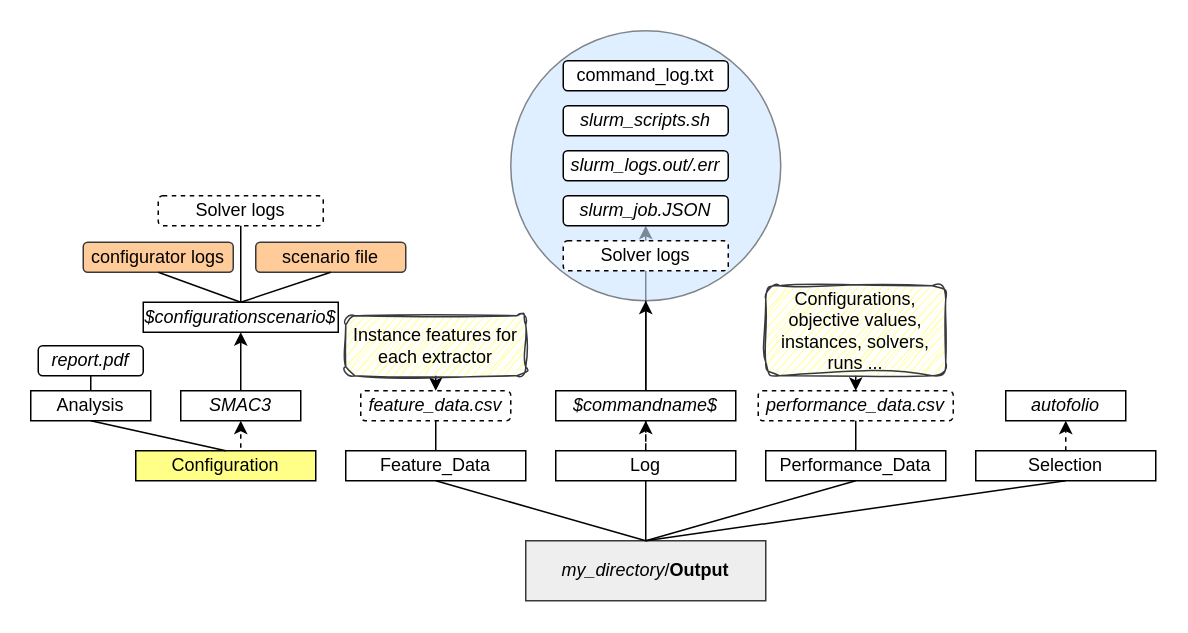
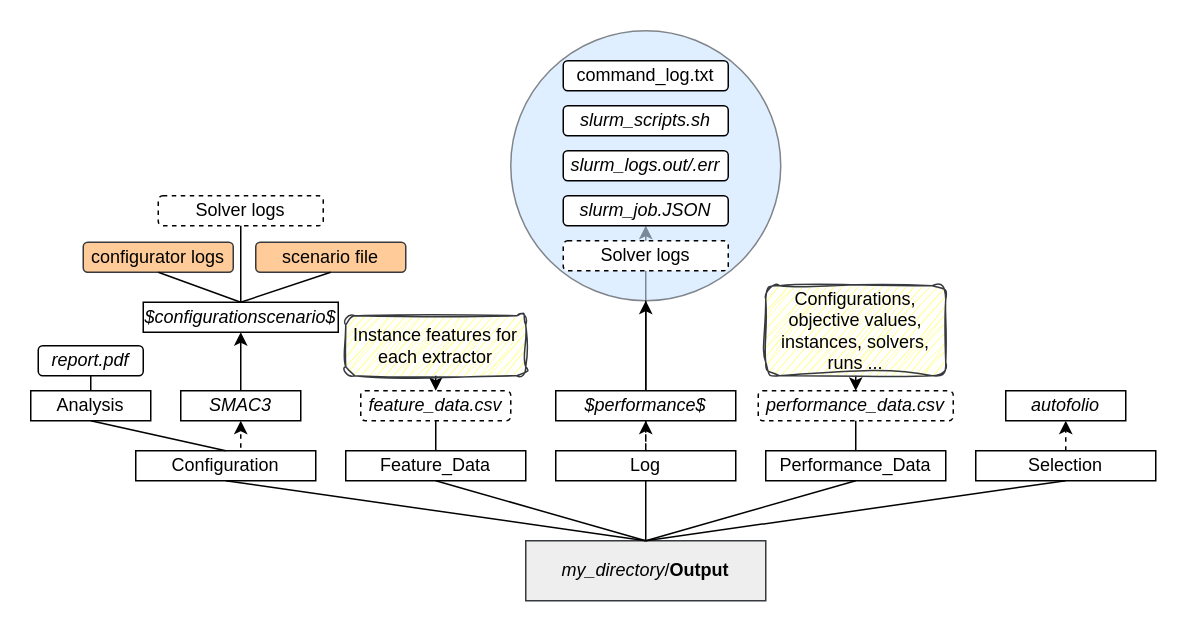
node "$commandname$": label "$commandname$" -> "$performance$"
node "Configuration": fillcolor #ffff88 -> #ffffff
edge "Configuration" -- "my_directory/Output": added
